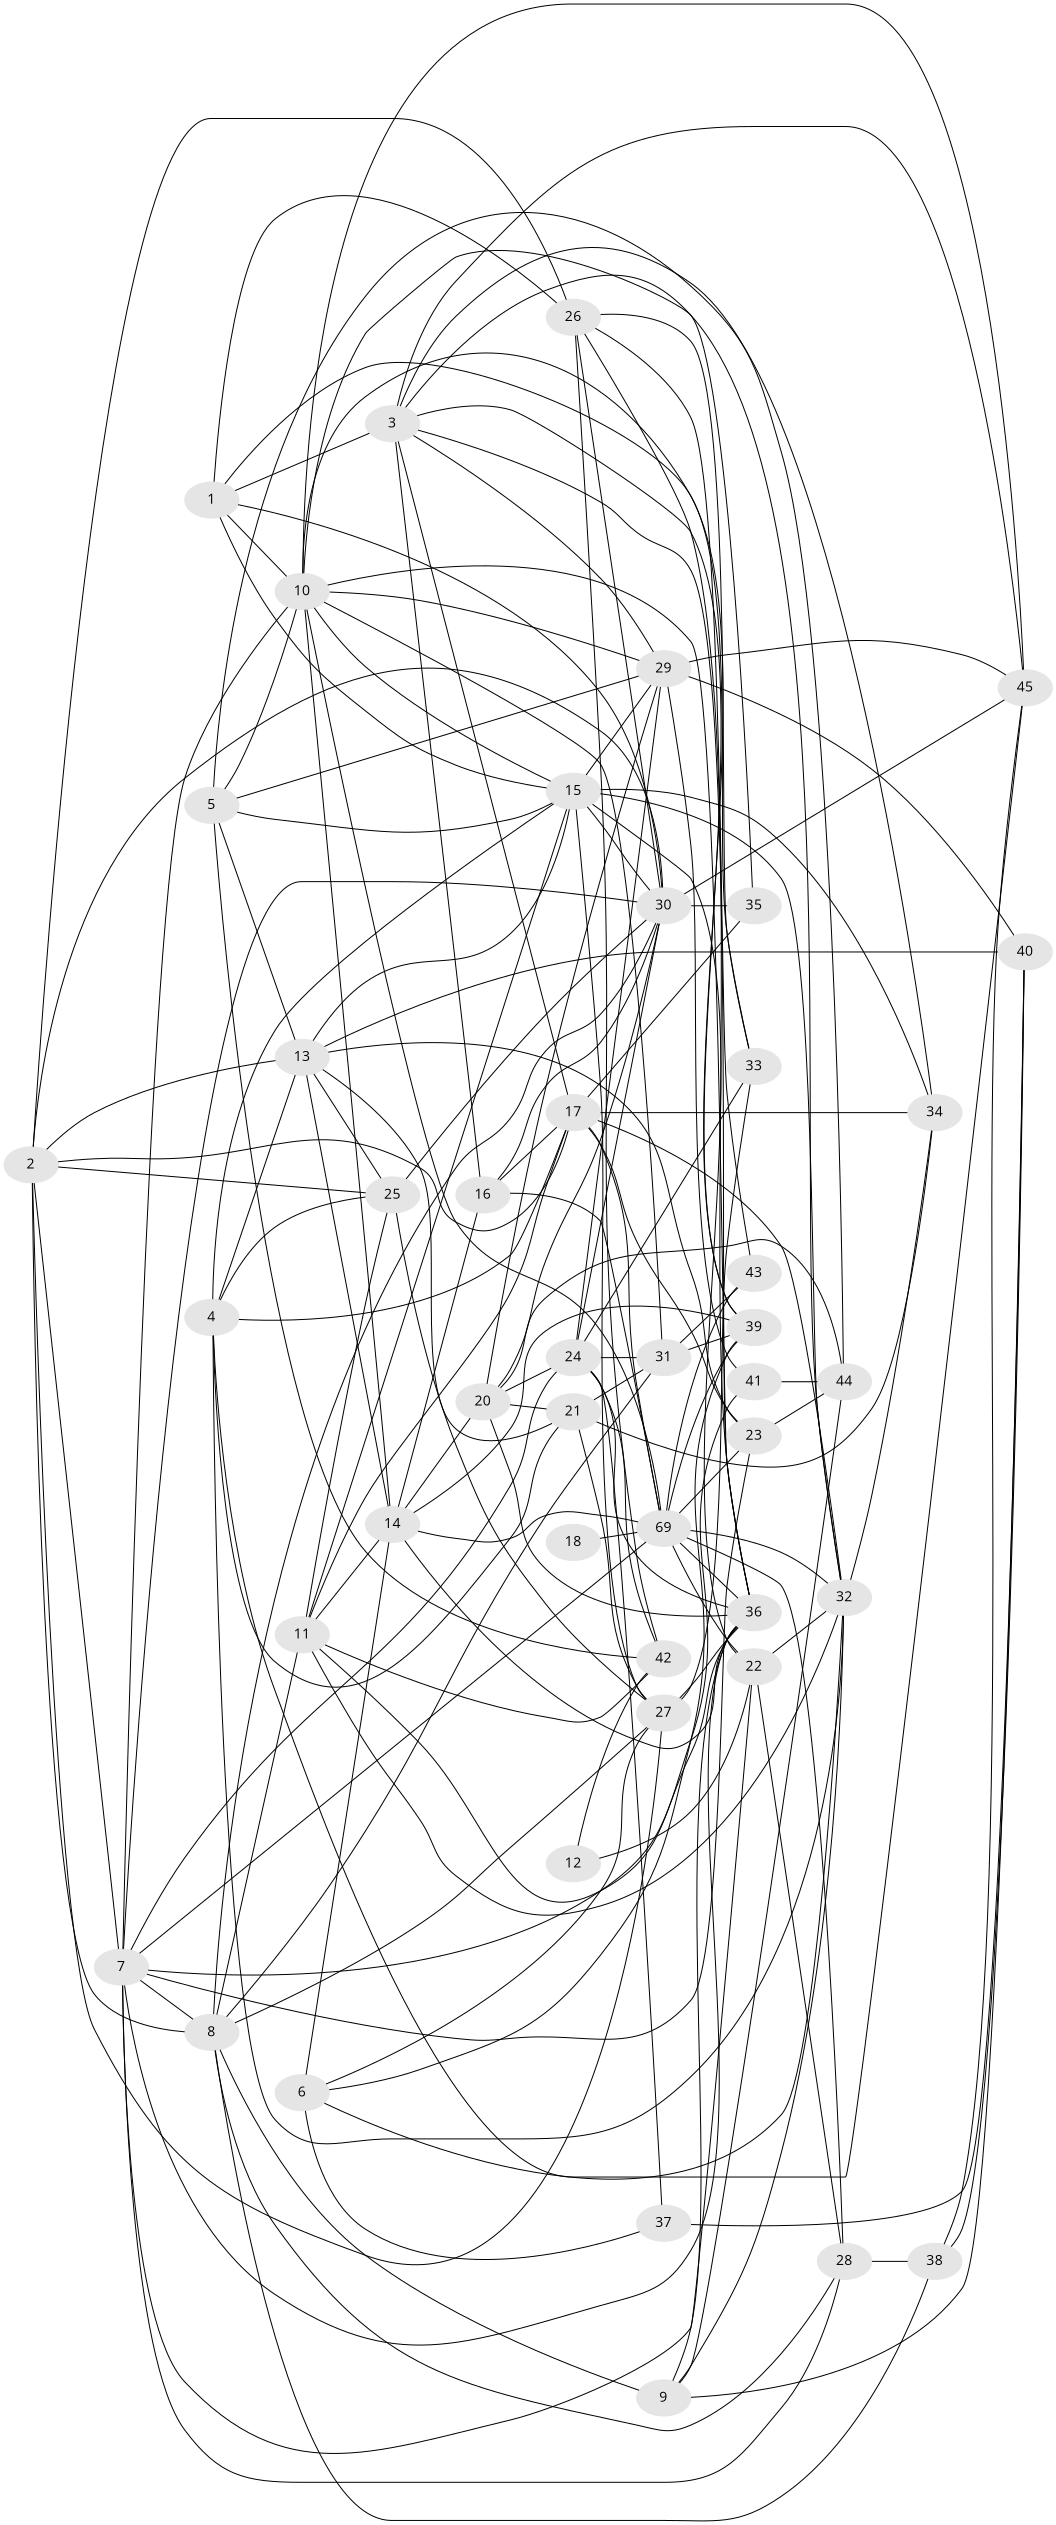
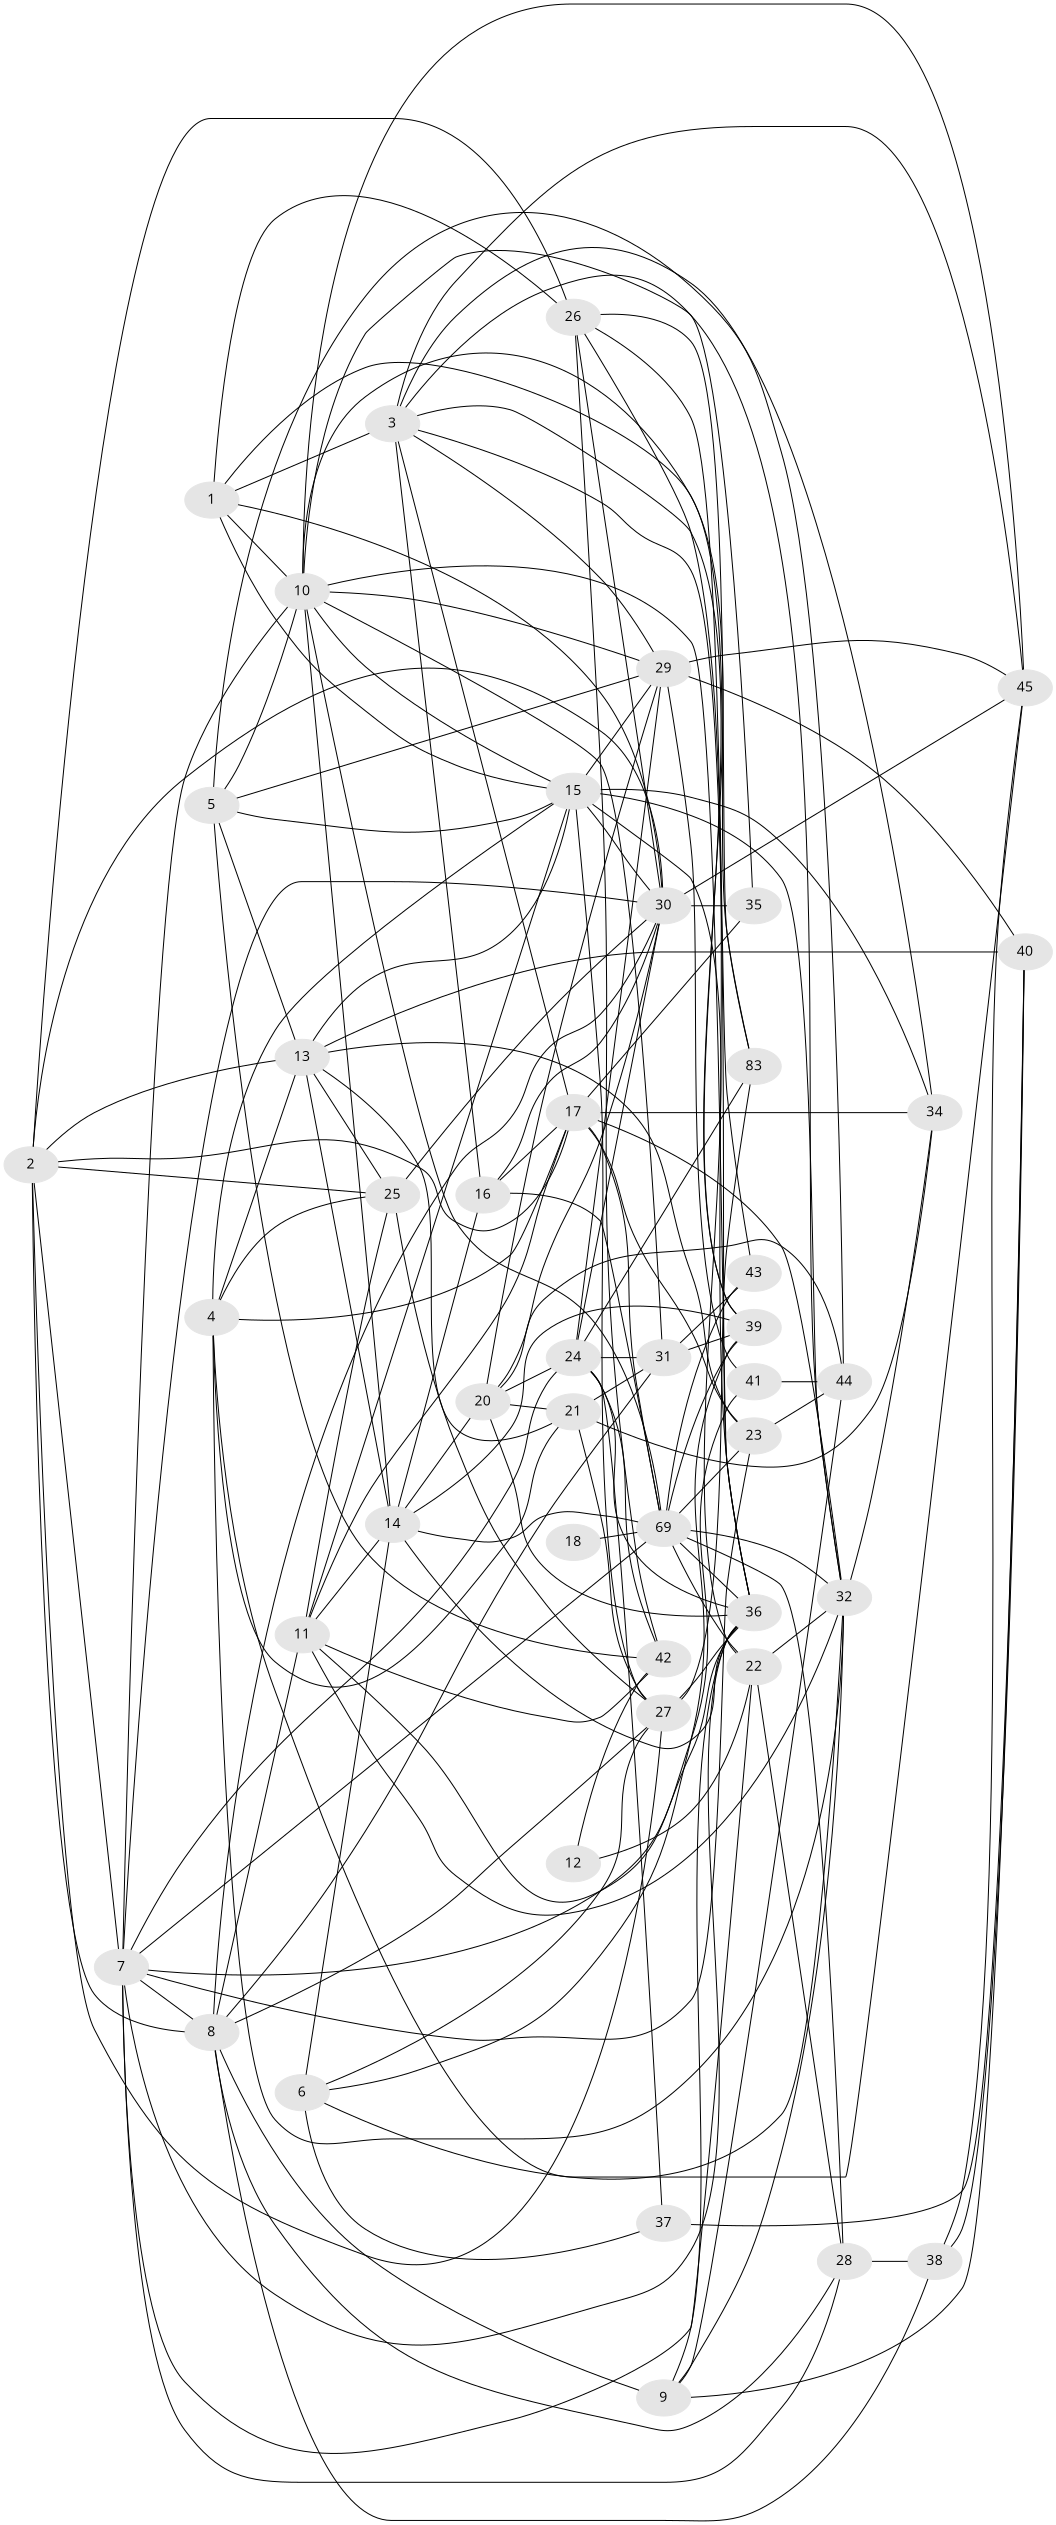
node "33": label "33" -> "83"
